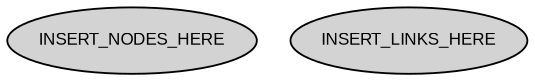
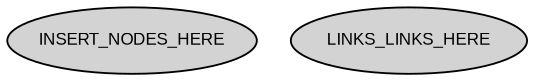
node "INSERT_LINKS_HERE": label "INSERT_LINKS_HERE" -> "LINKS_LINKS_HERE"
